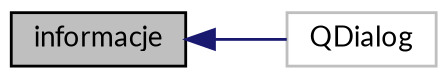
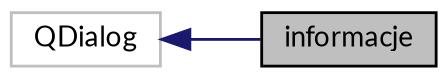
edge "QDialog" -> "informacje": reversed
